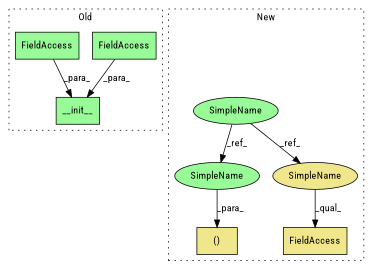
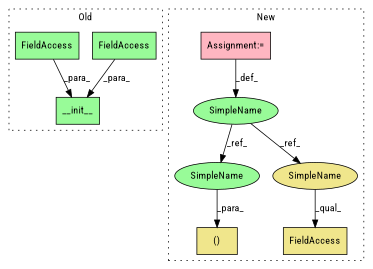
node "Assignment:=": added
